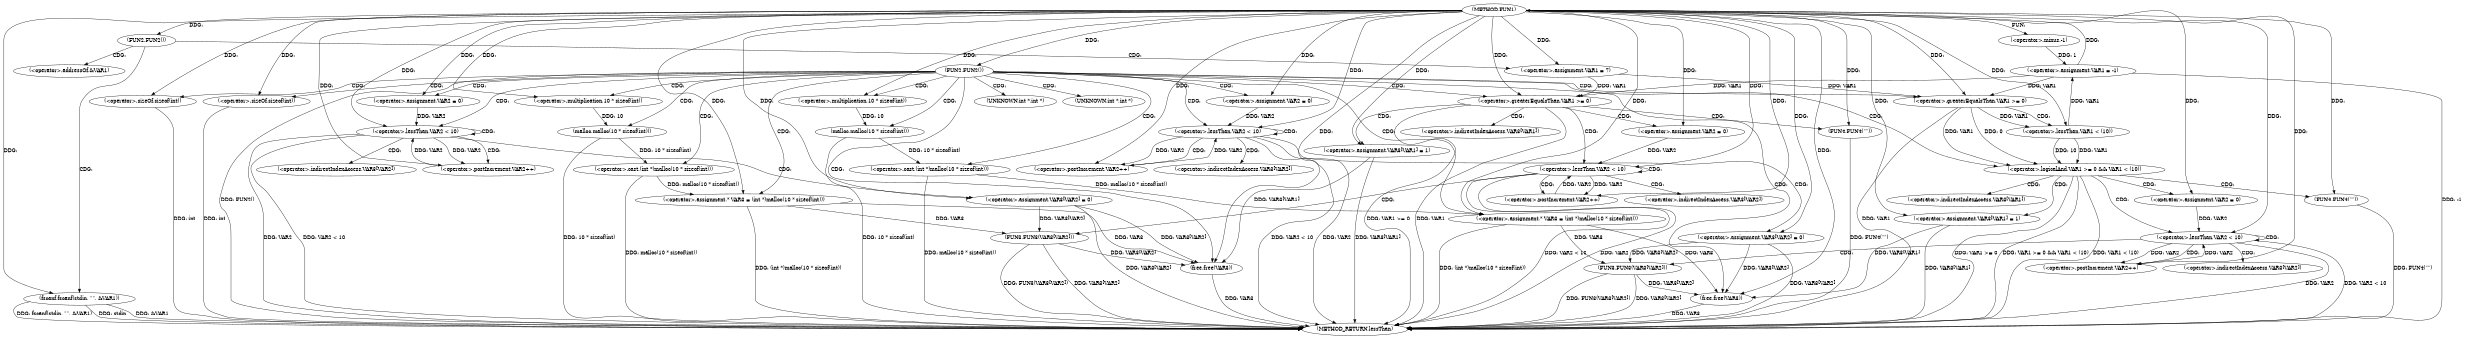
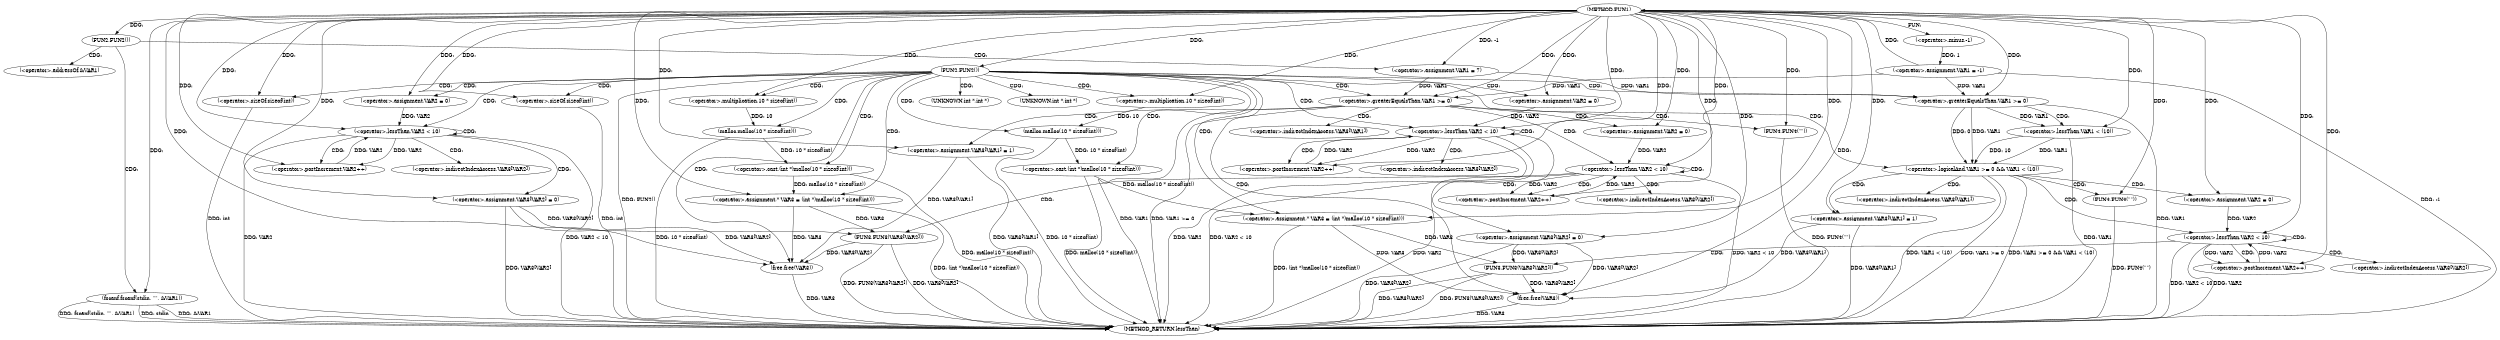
edge "(METHOD,FUN1)" -> "(<operator>.assignment,VAR1 = 7)": label "DDG: " -> "DDG: -1"
edge "(<operator>.lessThan,VAR1 < (10))" -> "(<operator>.assignment,VAR1 = -1)": now "(<operator>.lessThan,VAR1 < (10))" -> "(METHOD_RETURN,lessThan)"
